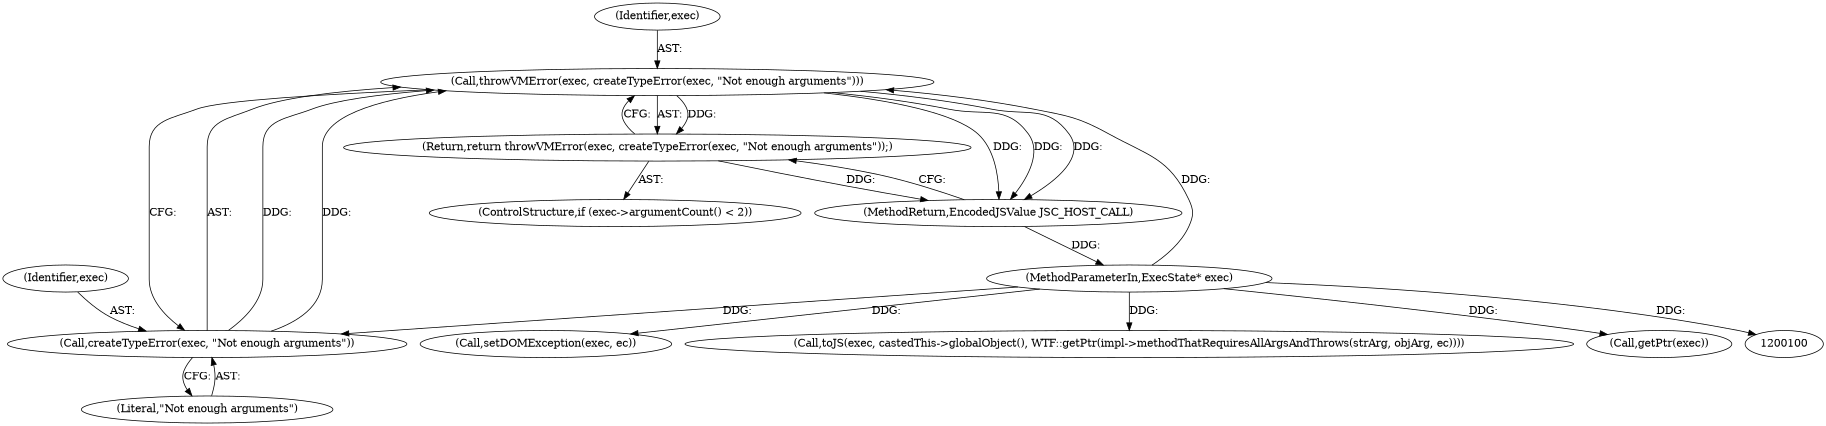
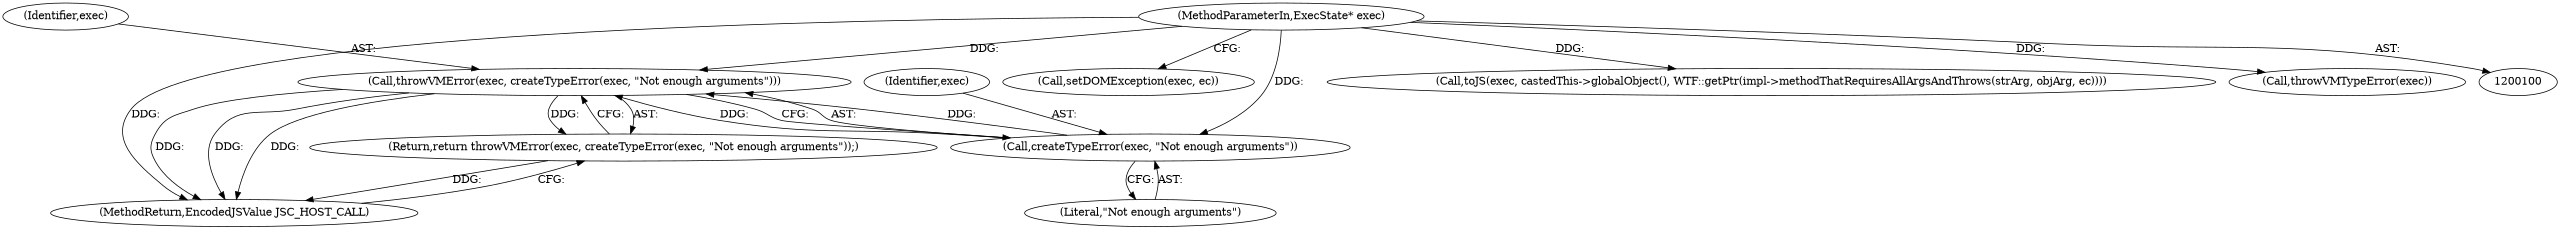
node "(ControlStructure,if (exec->argumentCount() < 2))": removed
edge "(MethodReturn,EncodedJSValue JSC_HOST_CALL)" -> "(MethodParameterIn,ExecState* exec)": reversed
edge "(MethodParameterIn,ExecState* exec)" -> "(Call,setDOMException(exec, ec))": label "DDG: " -> "CFG: "
edge "(MethodParameterIn,ExecState* exec)" -> "1200100": label "DDG: " -> "AST: "
node "(Call,getPtr(exec))": label "(Call,getPtr(exec))" -> "(Call,throwVMTypeError(exec))"
